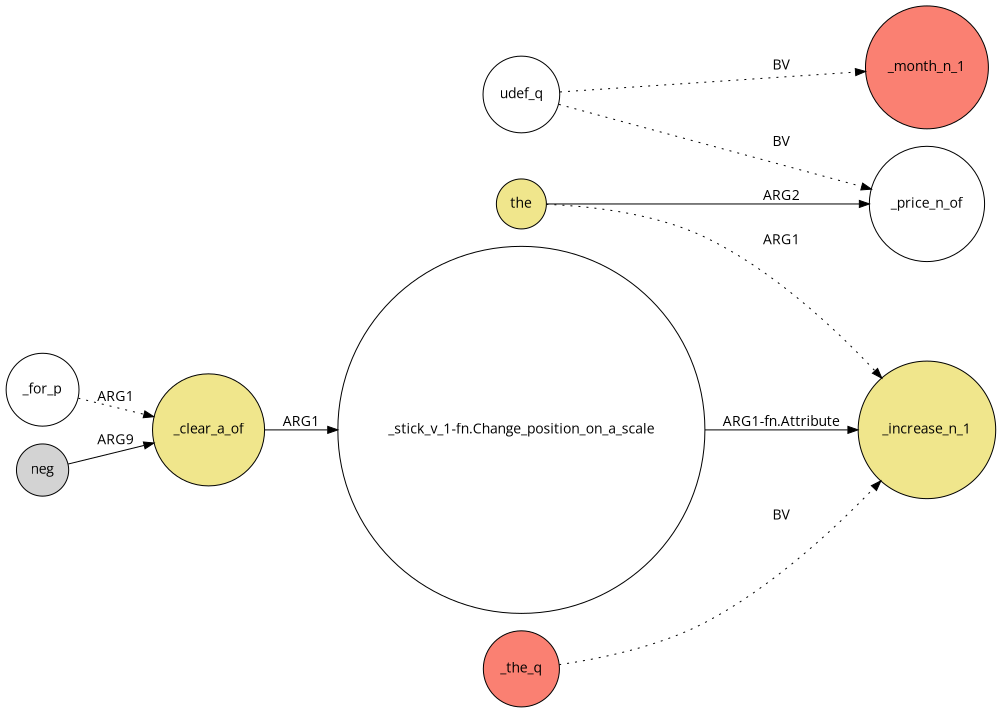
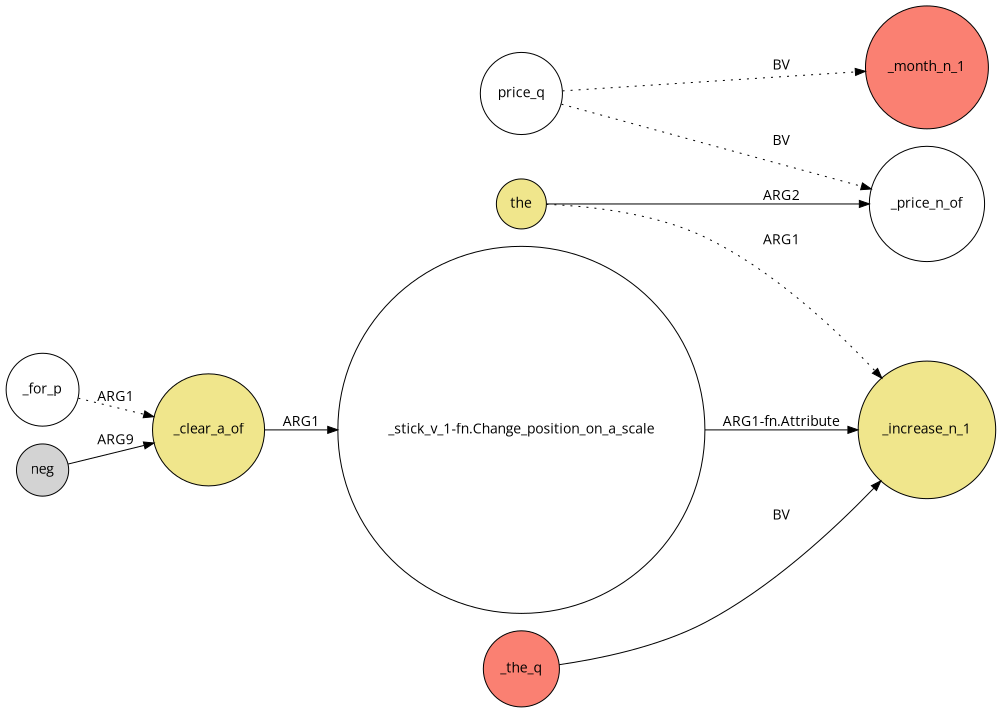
node "udef_q": label "udef_q" -> "price_q"
edge "_the_q" -> "_increase_n_1": style dotted -> solid
